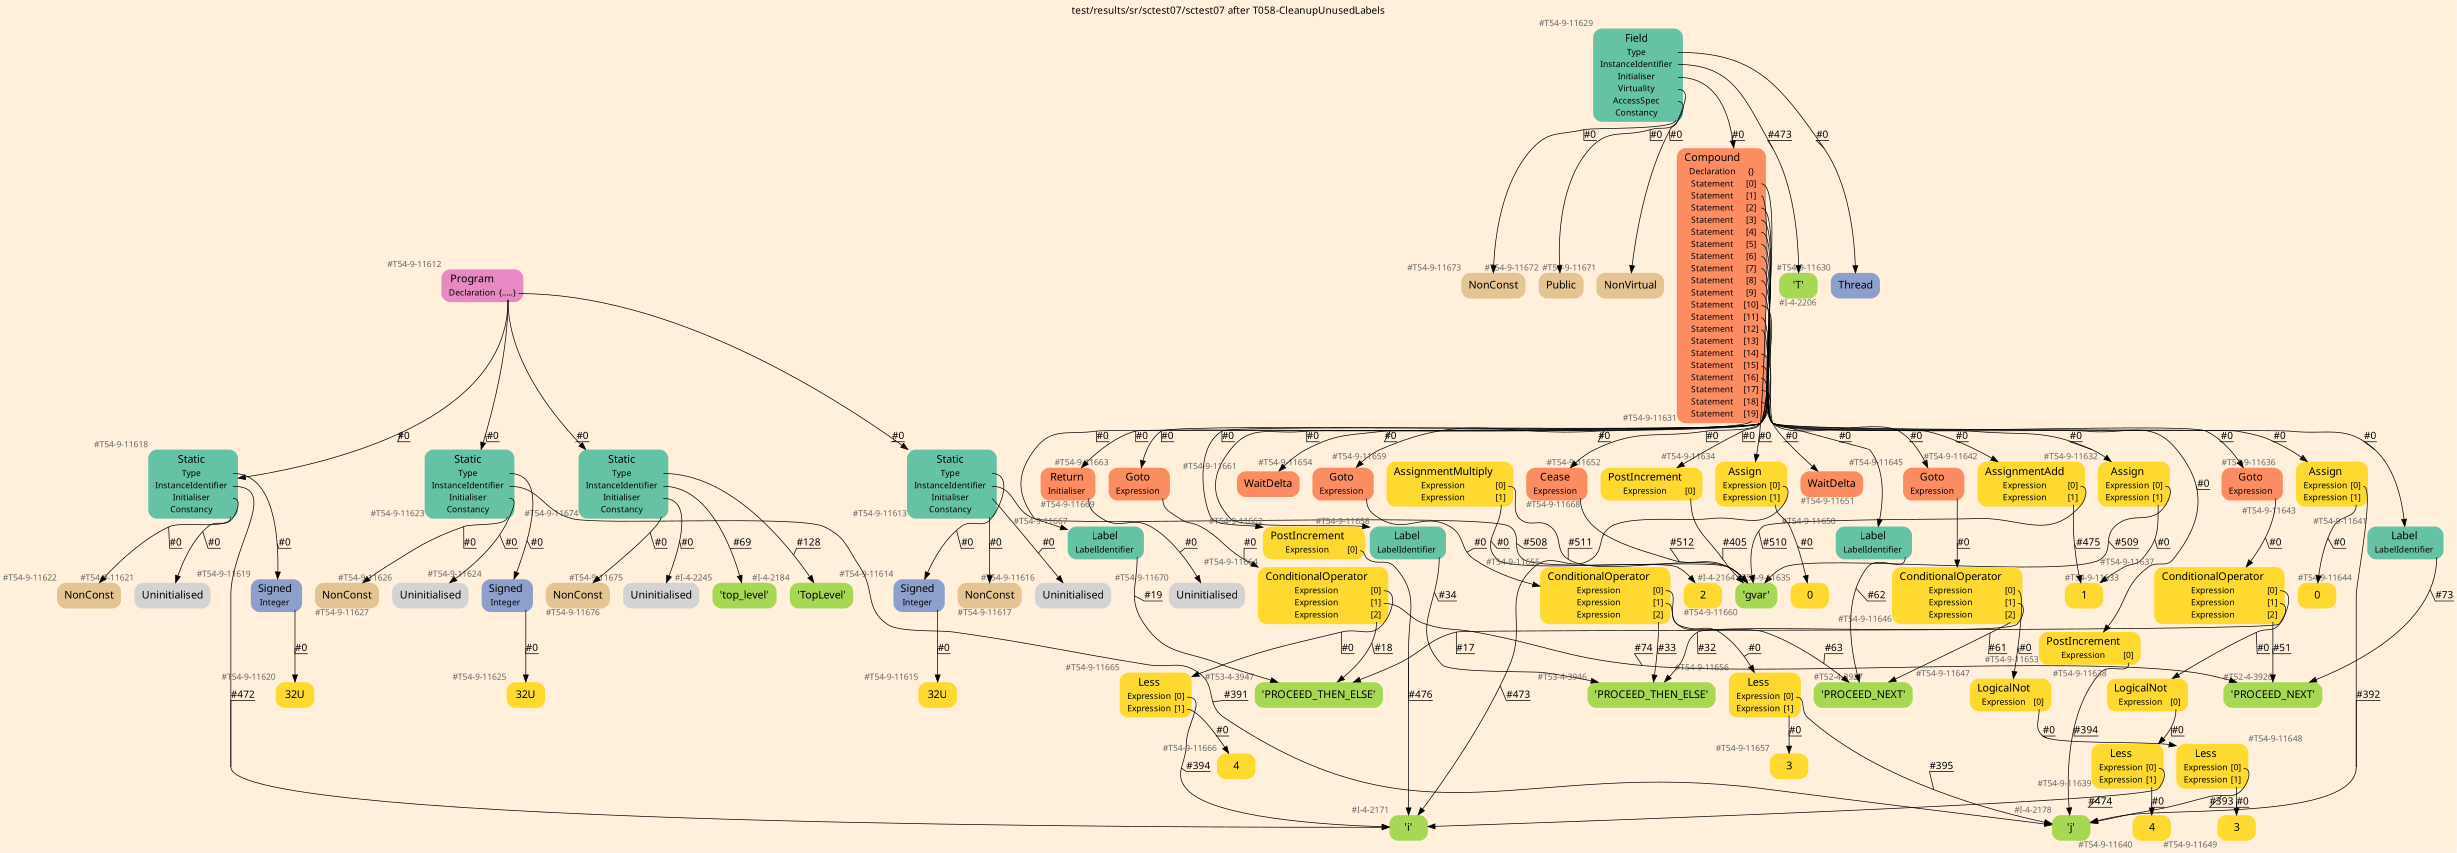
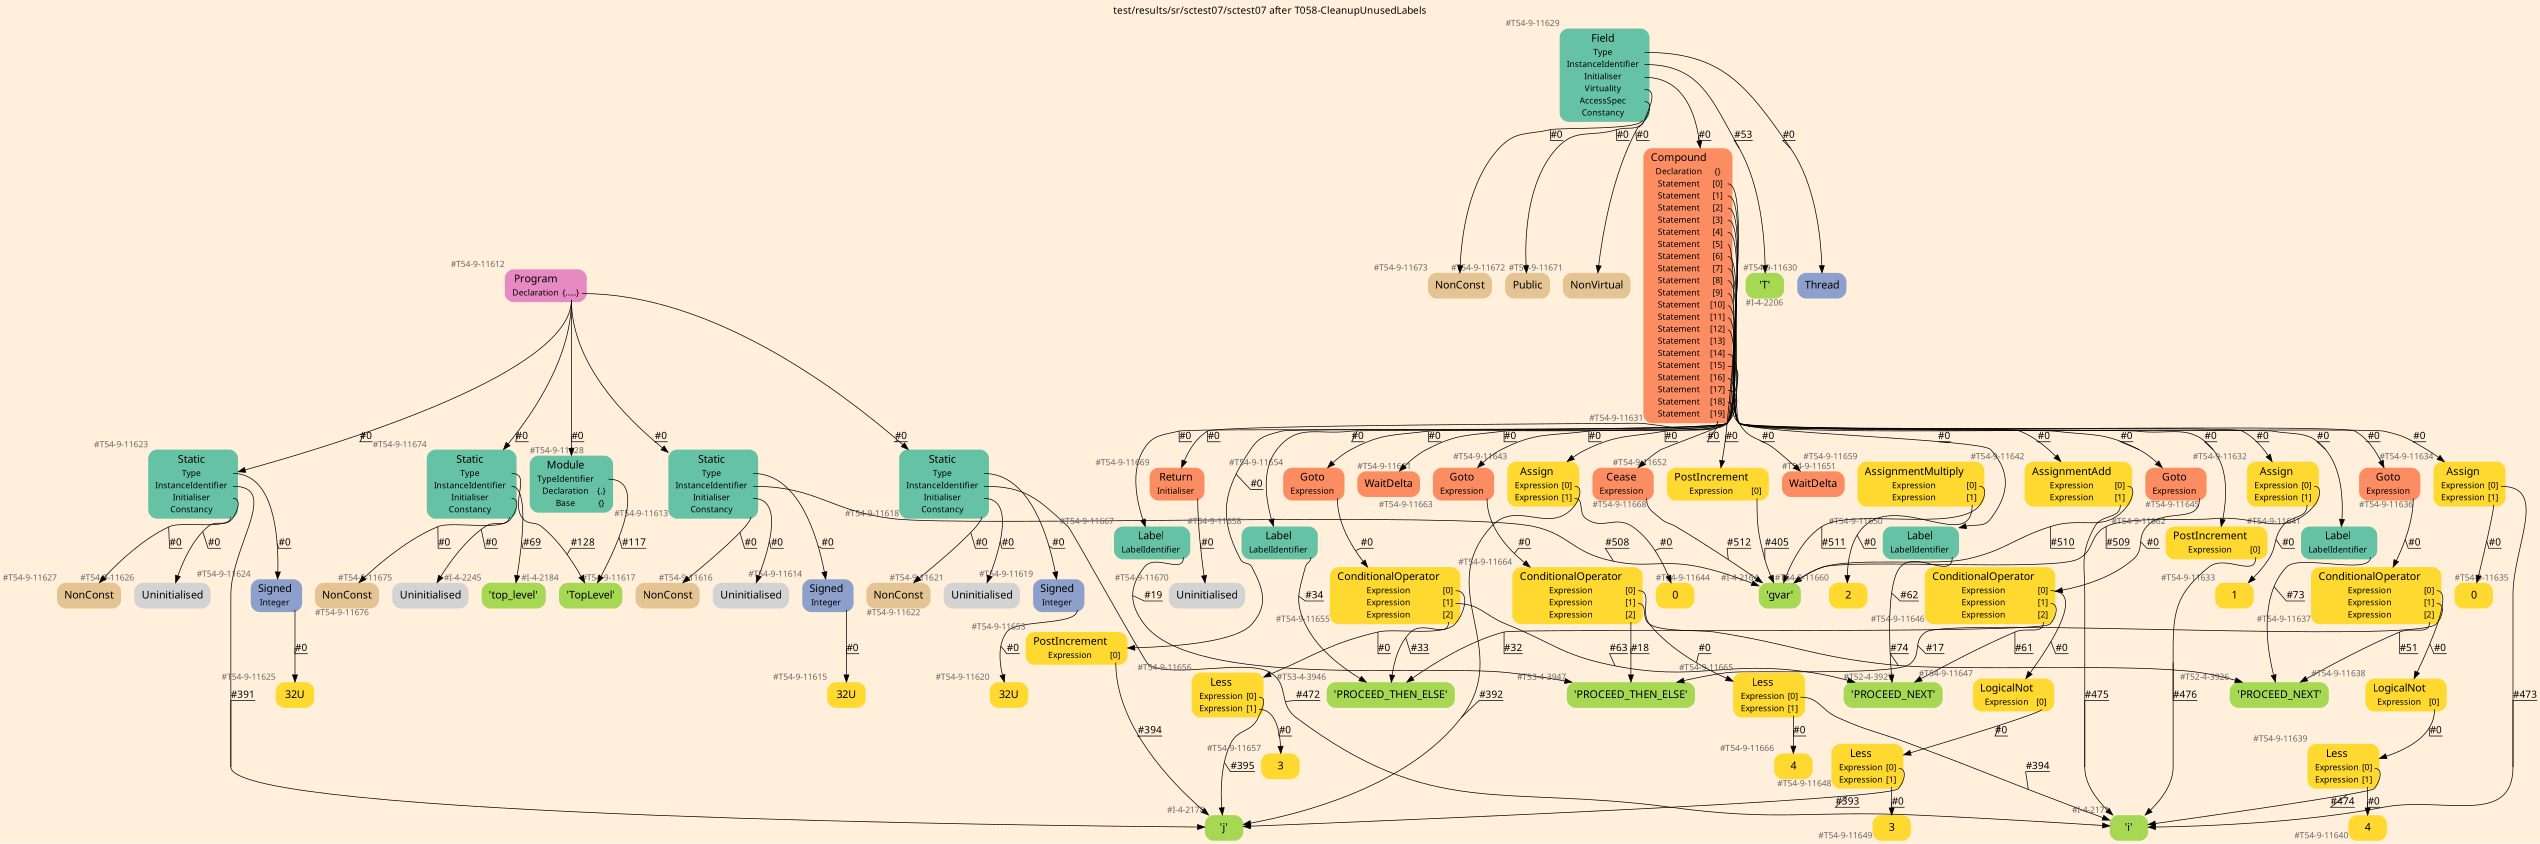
edge "Field" -> "'T'": label "#473" -> "#53"
node "Module": added
edge "AssignmentAdd" -> "1": now "AssignmentAdd" -> "'i'"
